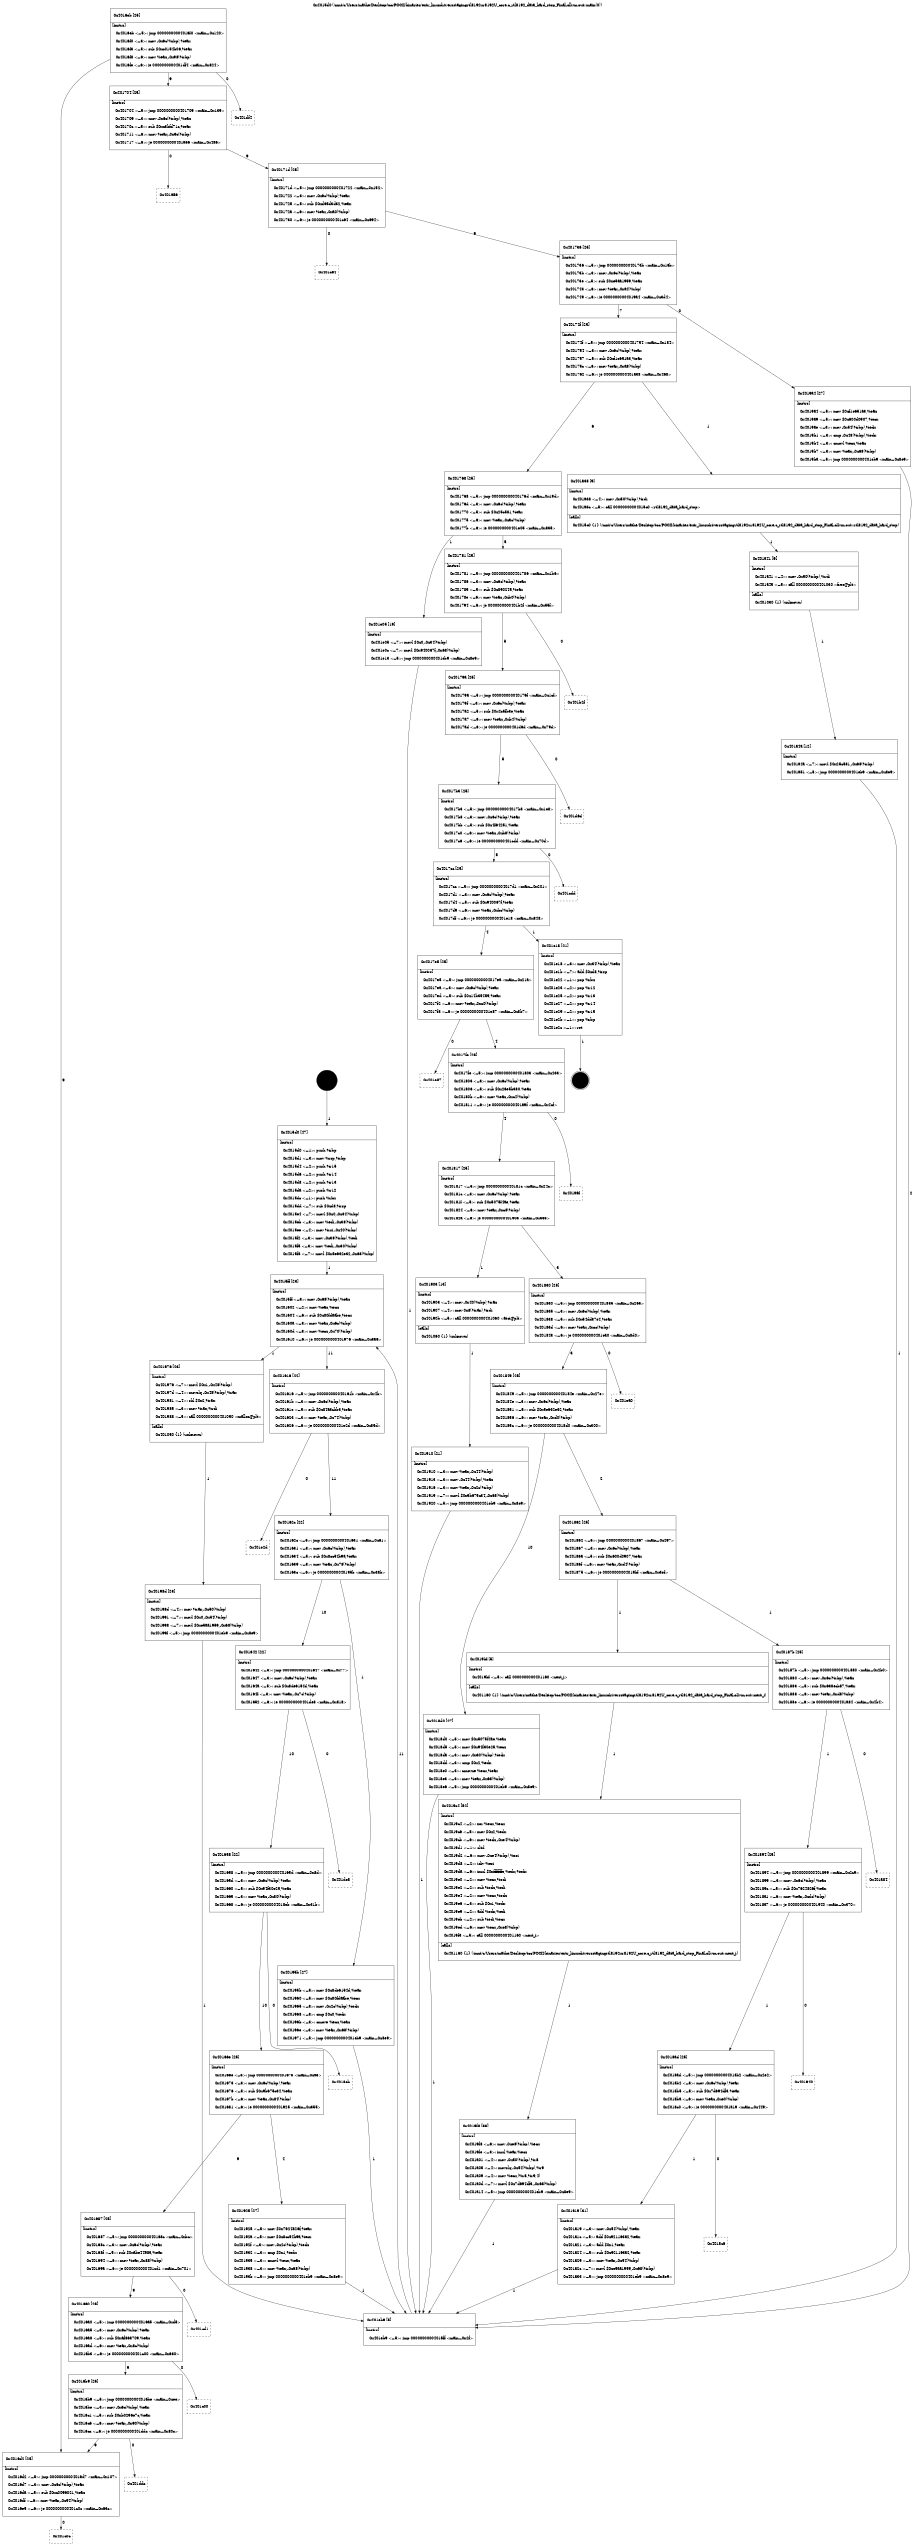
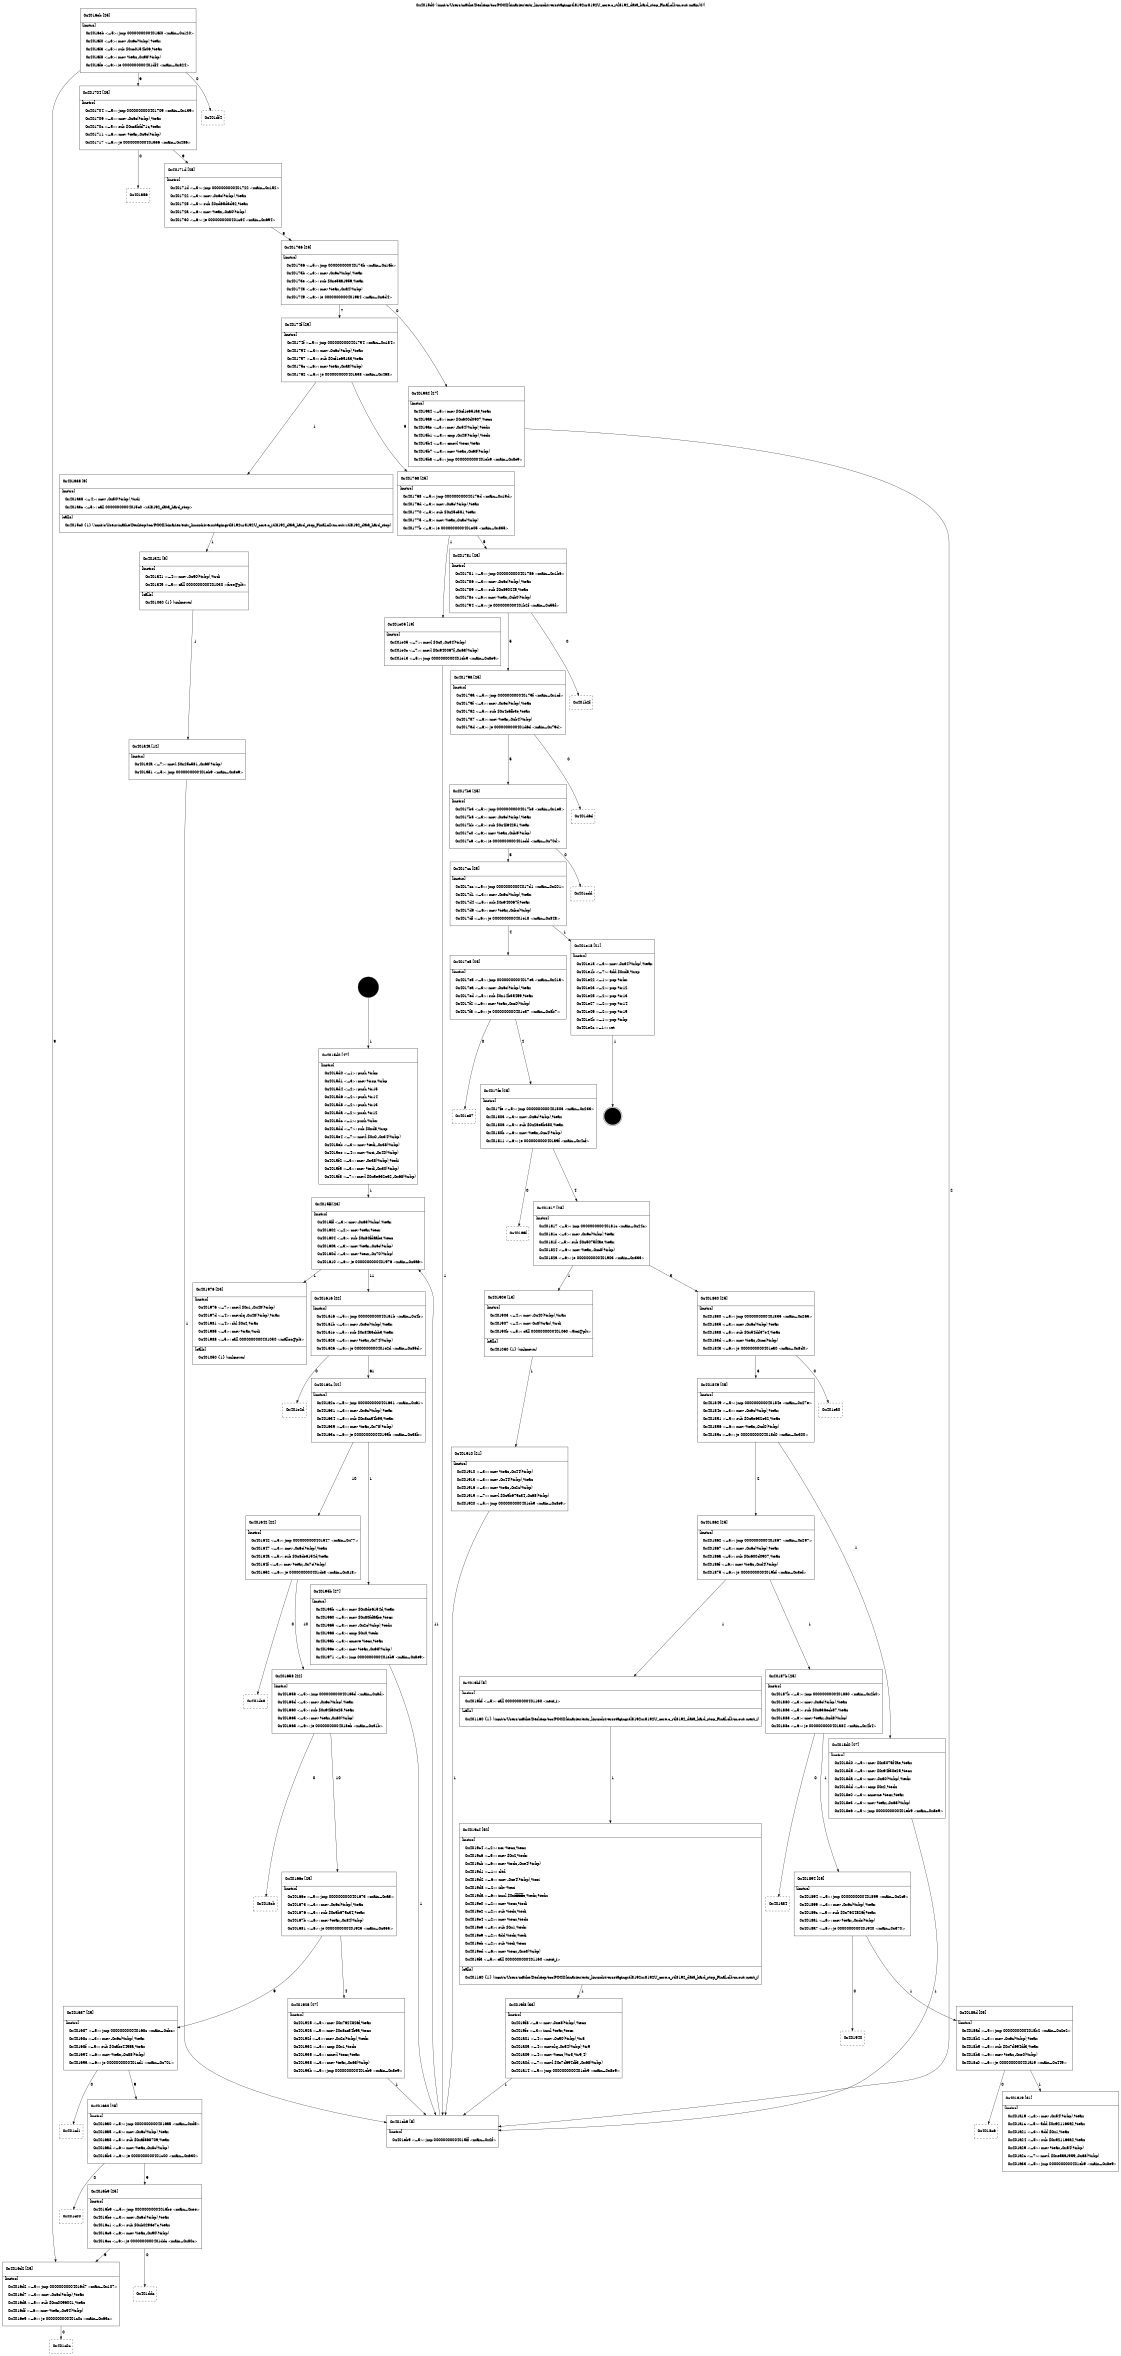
node "0x401c64": removed
edge "0x401616 [22]" -> "0x40162c [22]": label " 11" -> " 61"
edge "0x401849 [25]" -> "0x4018d0 [27]": label " 10" -> " 1"
node "0x40198d [23]": removed
edge "0x401a19 [31]" -> "0x401eb9 [5]": removed, label "1"
